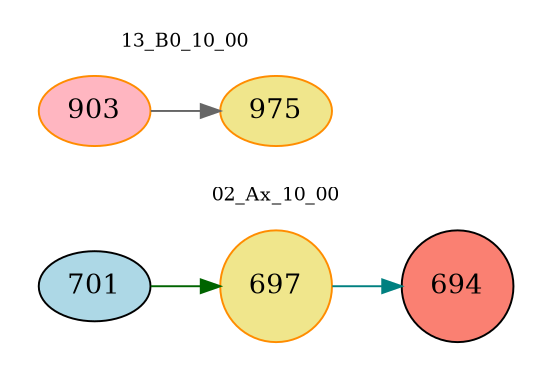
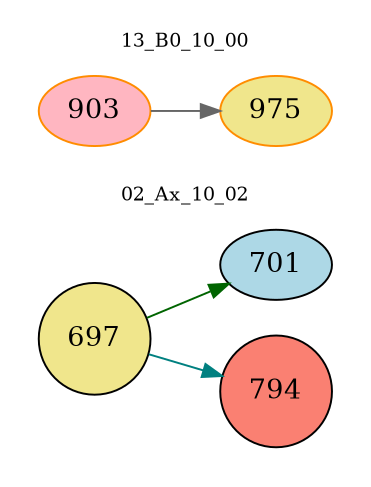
cluster "02_Ax_10_00": label "02_Ax_10_00" -> "02_Ax_10_02"
edge "701" -> "697": reversed
node "697": color darkorange -> black
node "694": label "694" -> "794"
